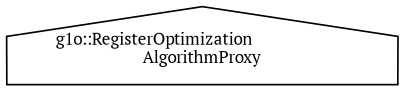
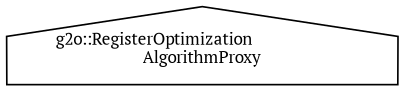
node "g1o::RegisterOptimization AlgorithmProxy": label "g1o::RegisterOptimization AlgorithmProxy" -> "g2o::RegisterOptimization AlgorithmProxy"
